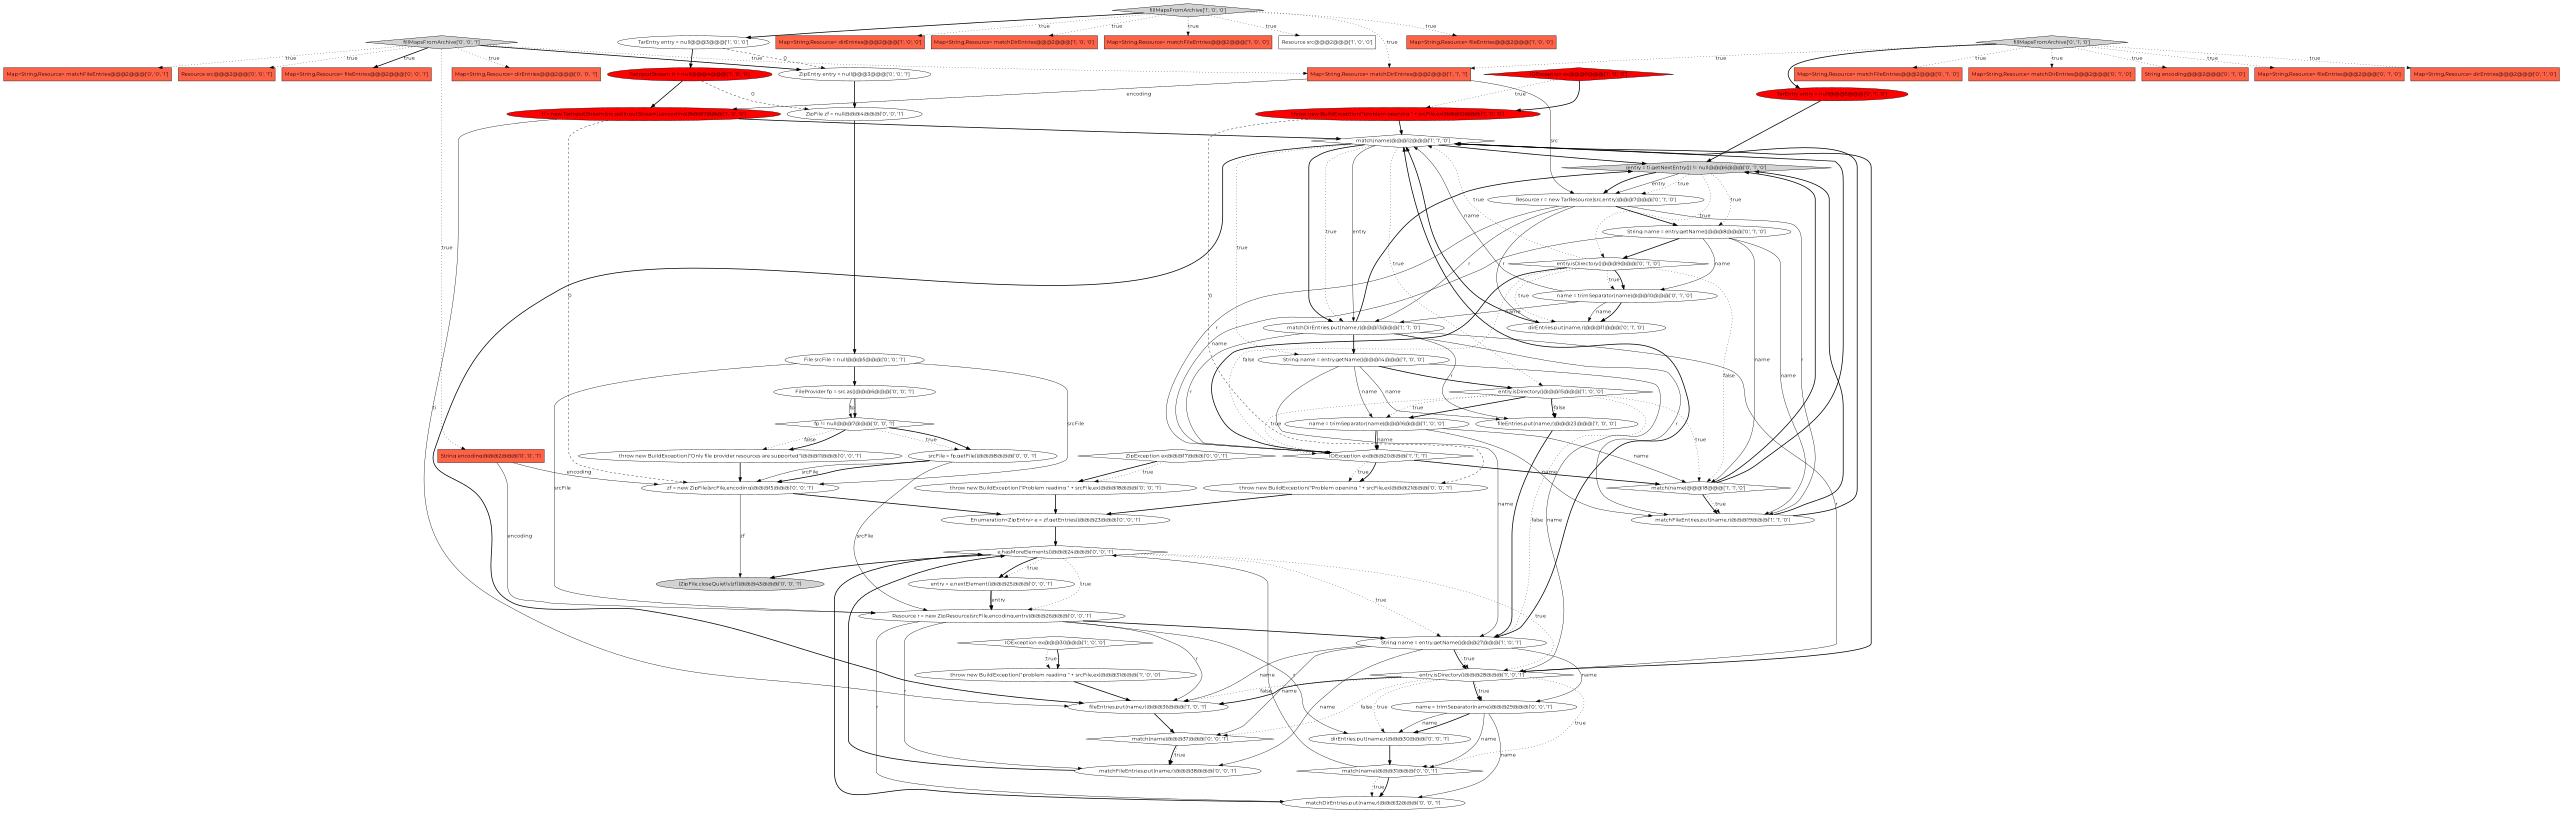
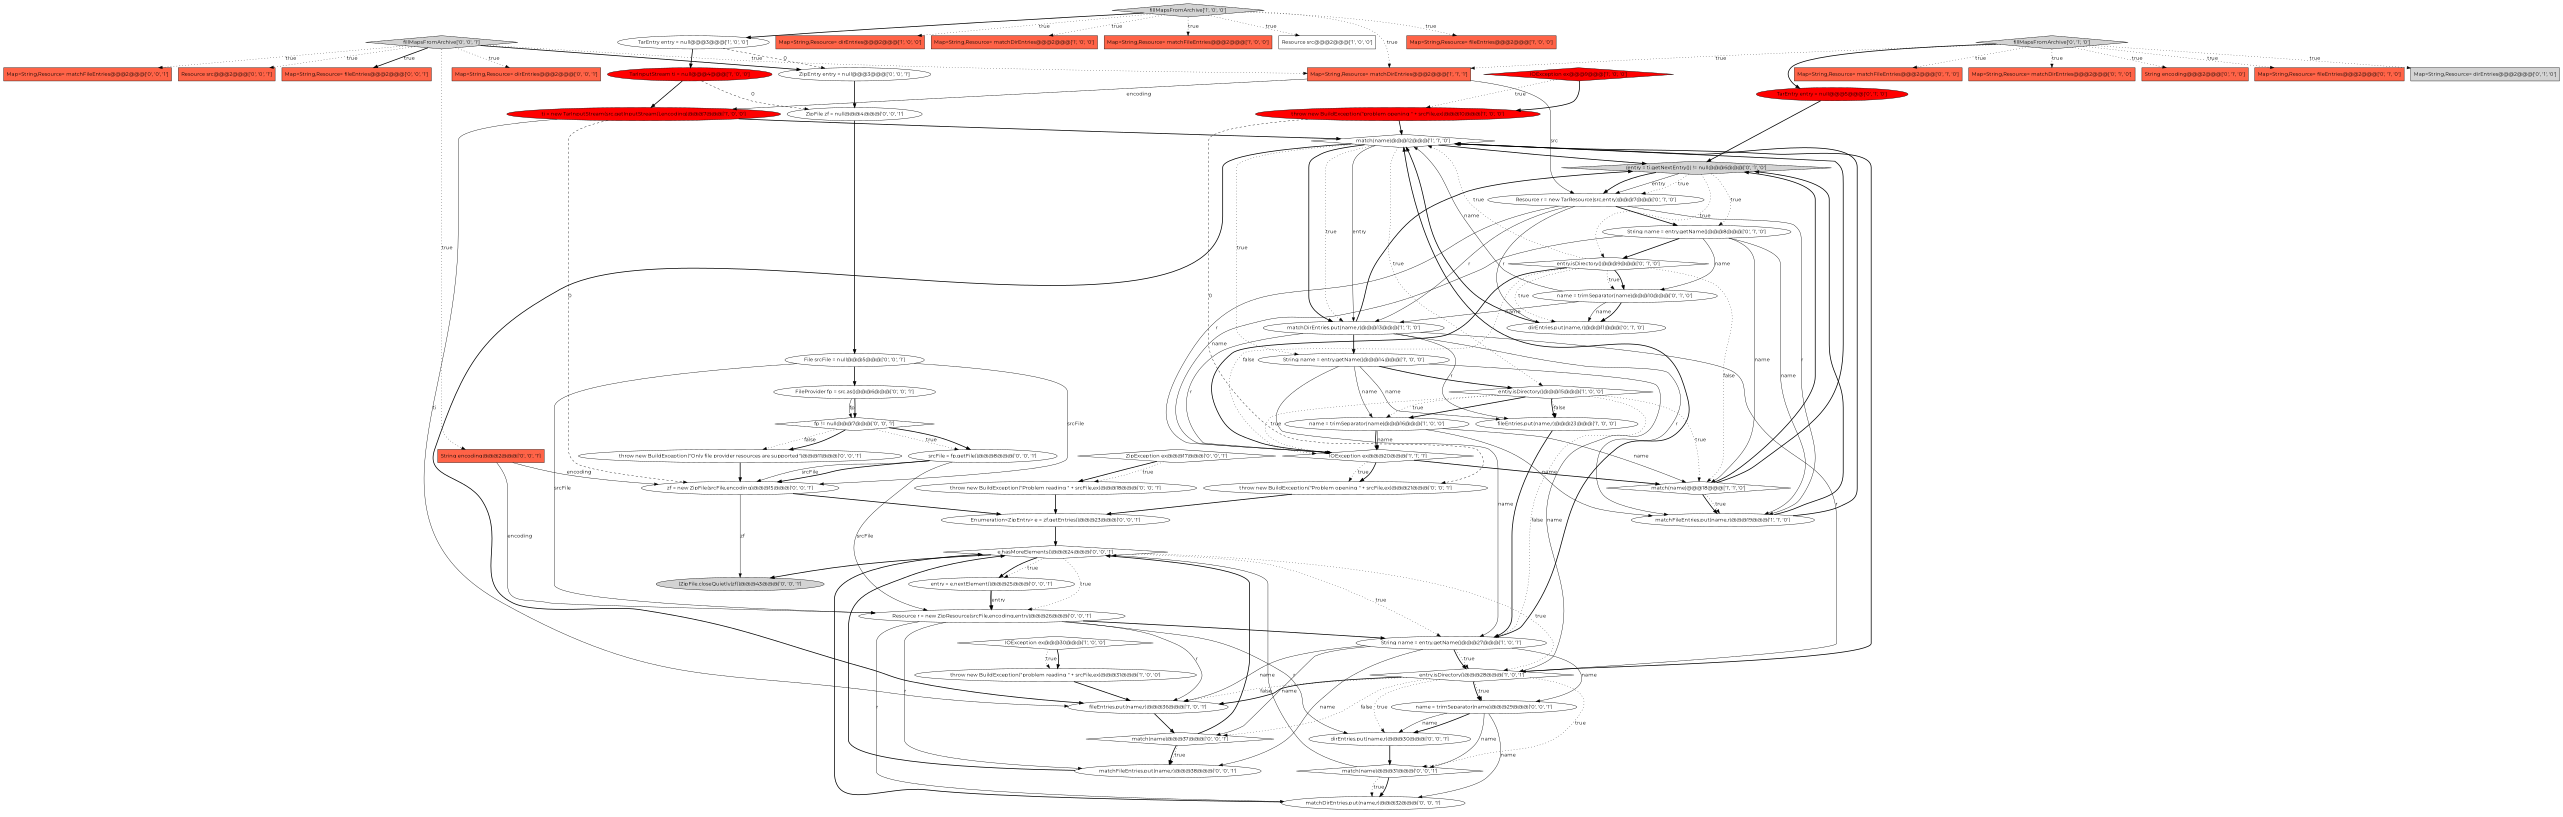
node "Map<String,Resource> dirEntries@@@2@@@['0', '1', '0']": fillcolor tomato -> lightgray
edge "match(name)@@@37@@@['0', '0', '1']" -> "e.hasMoreElements()@@@24@@@['0', '0', '1']": added
